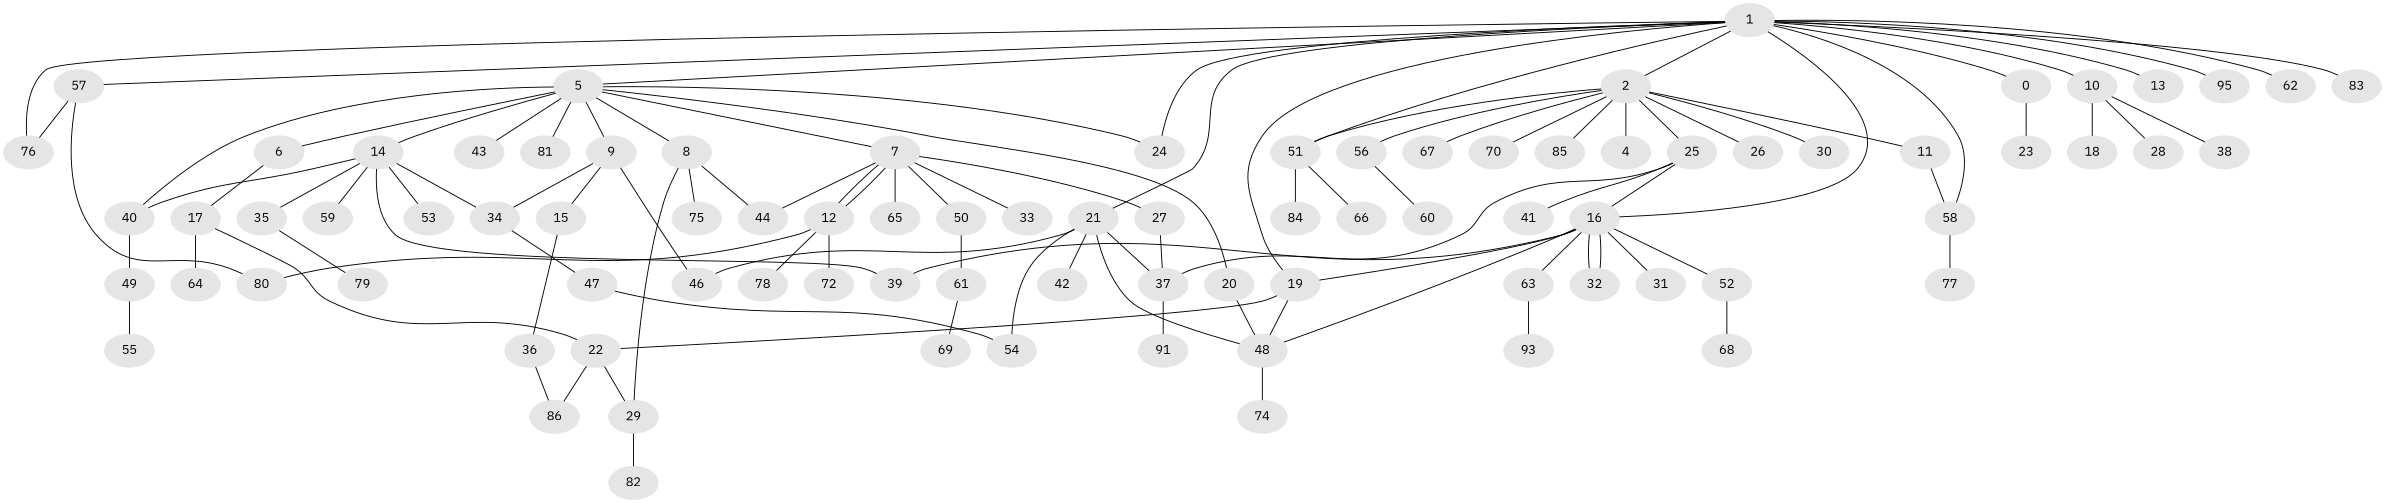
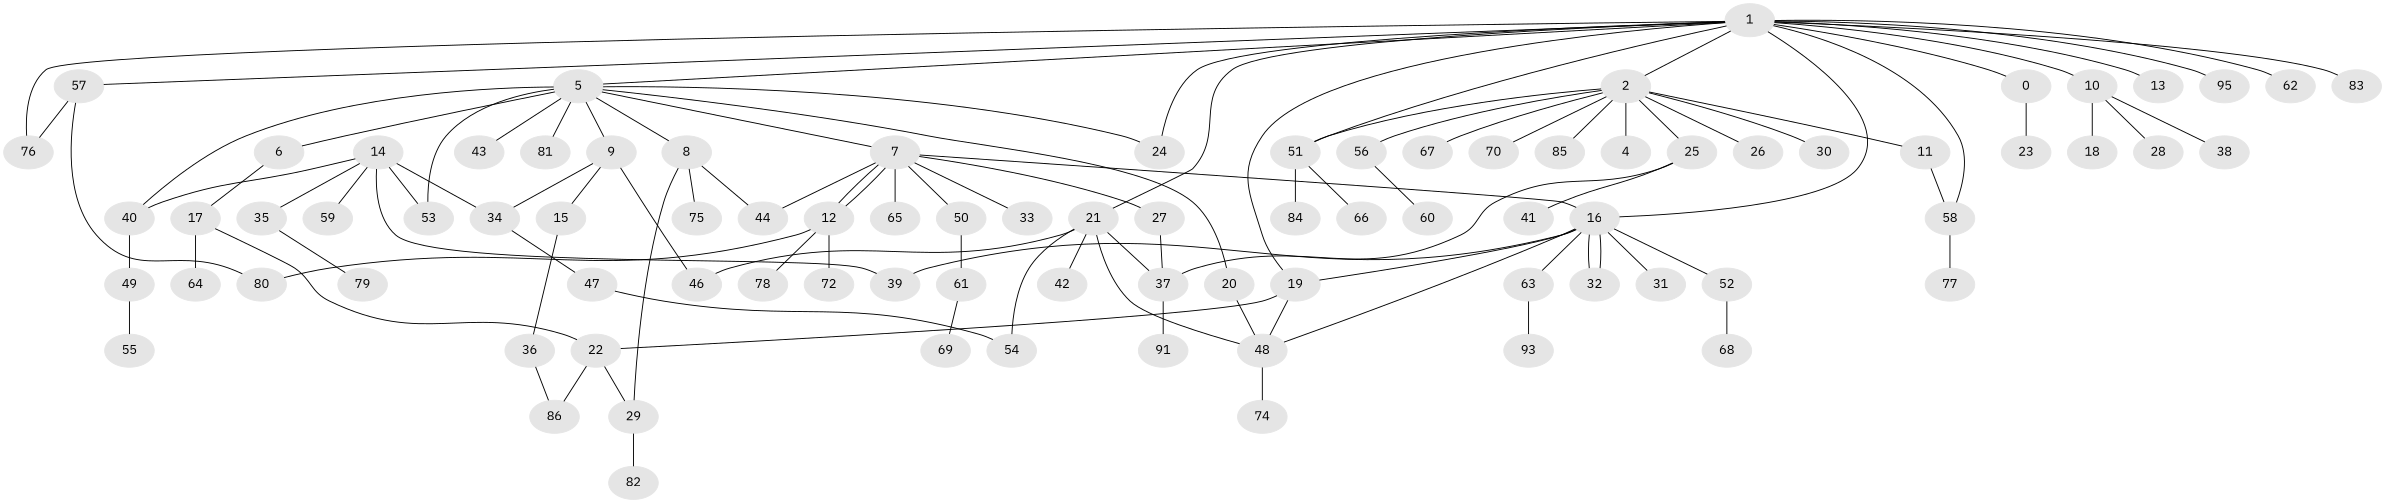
edge "5" -- "14": now "5" -- "53"
edge "25" -- "16": now "7" -- "16"
